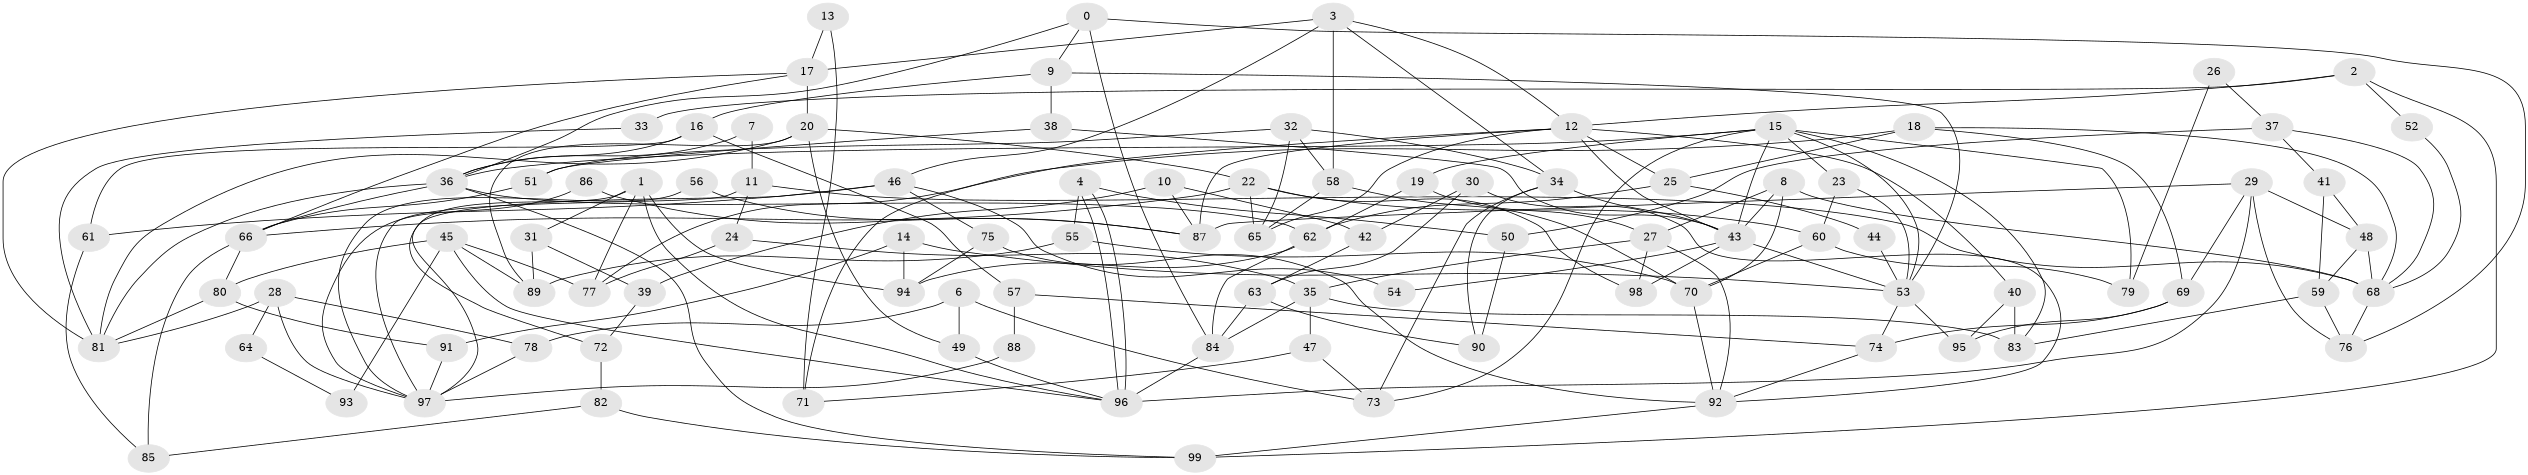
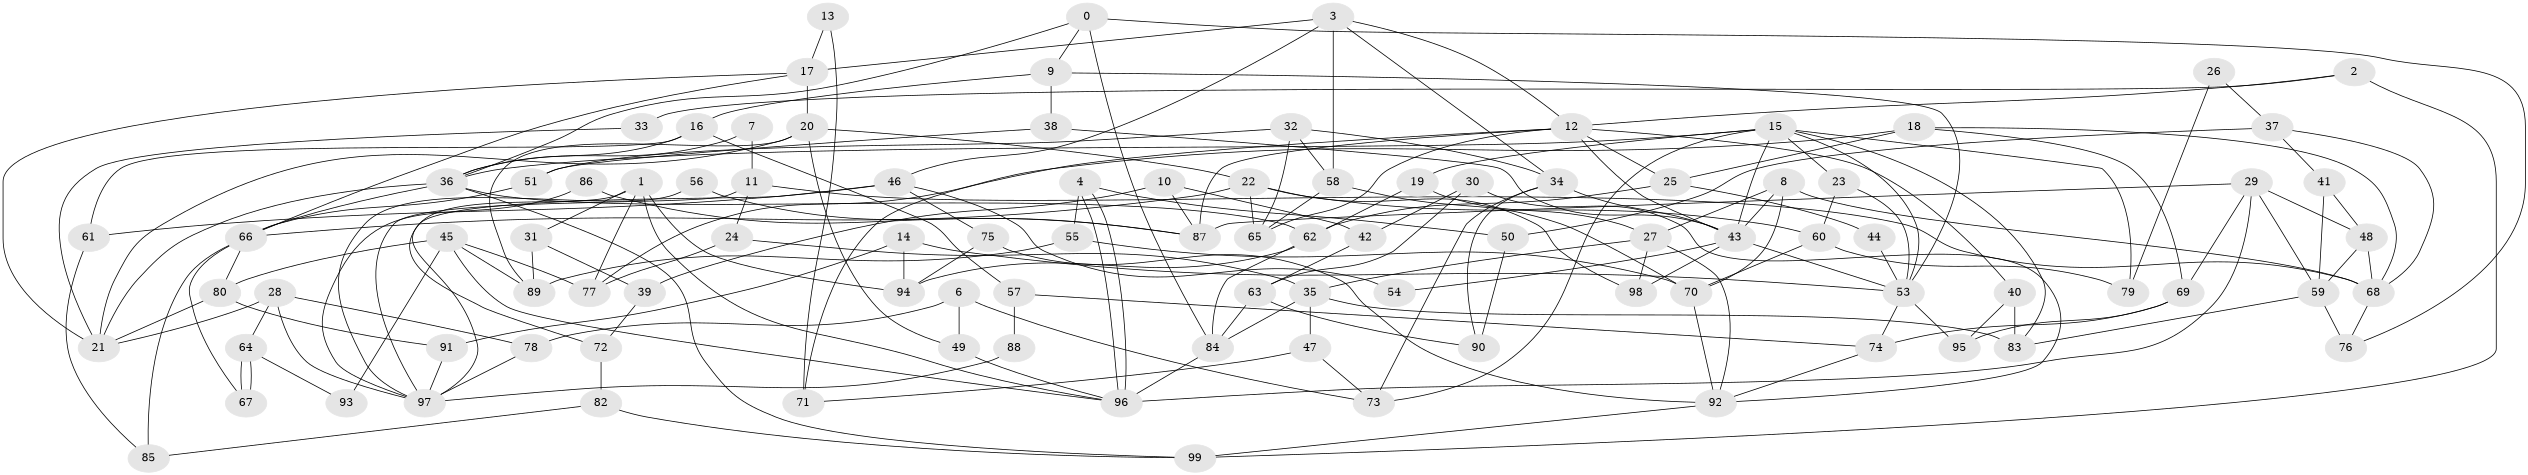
node "52": removed
edge "29" -- "76": now "29" -- "59"
node "81": label "81" -> "21"
node "67": added
